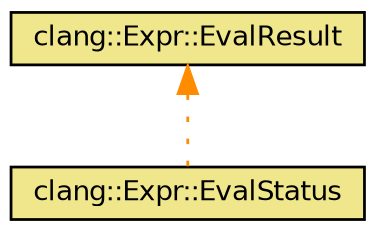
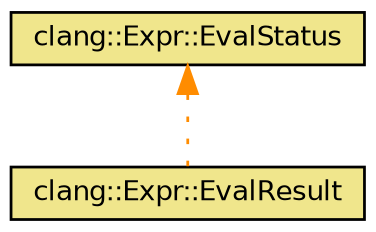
edge "clang::Expr::EvalStatus" -> "clang::Expr::EvalResult": reversed
